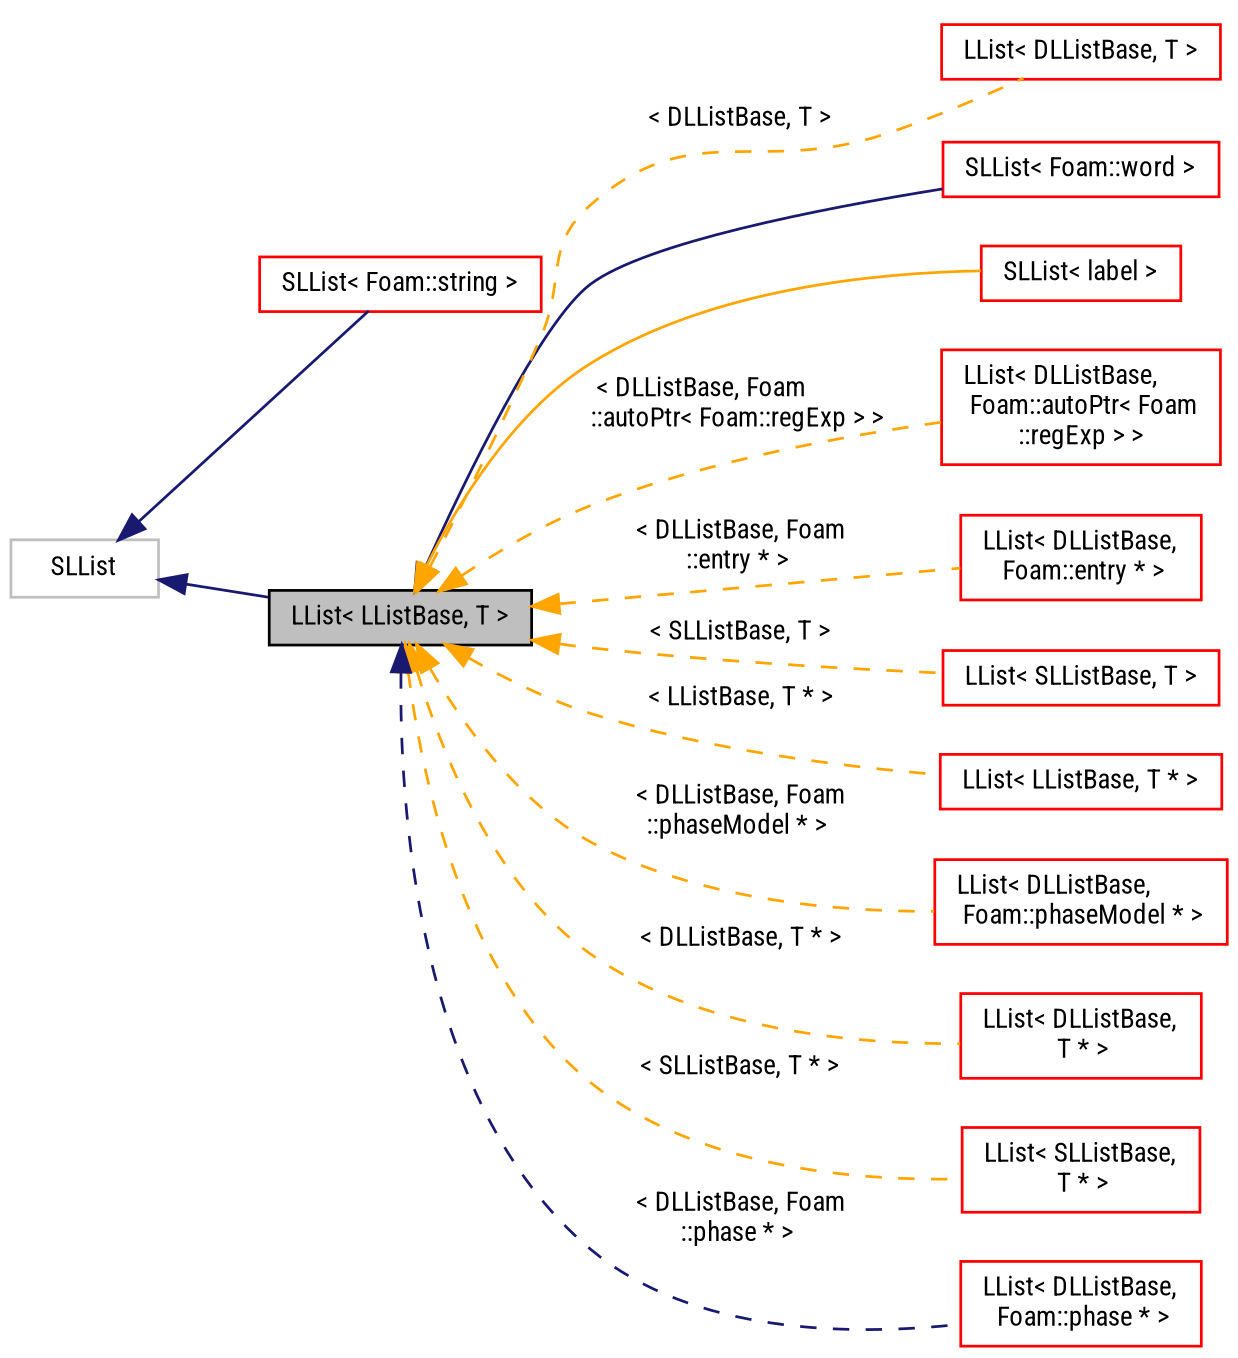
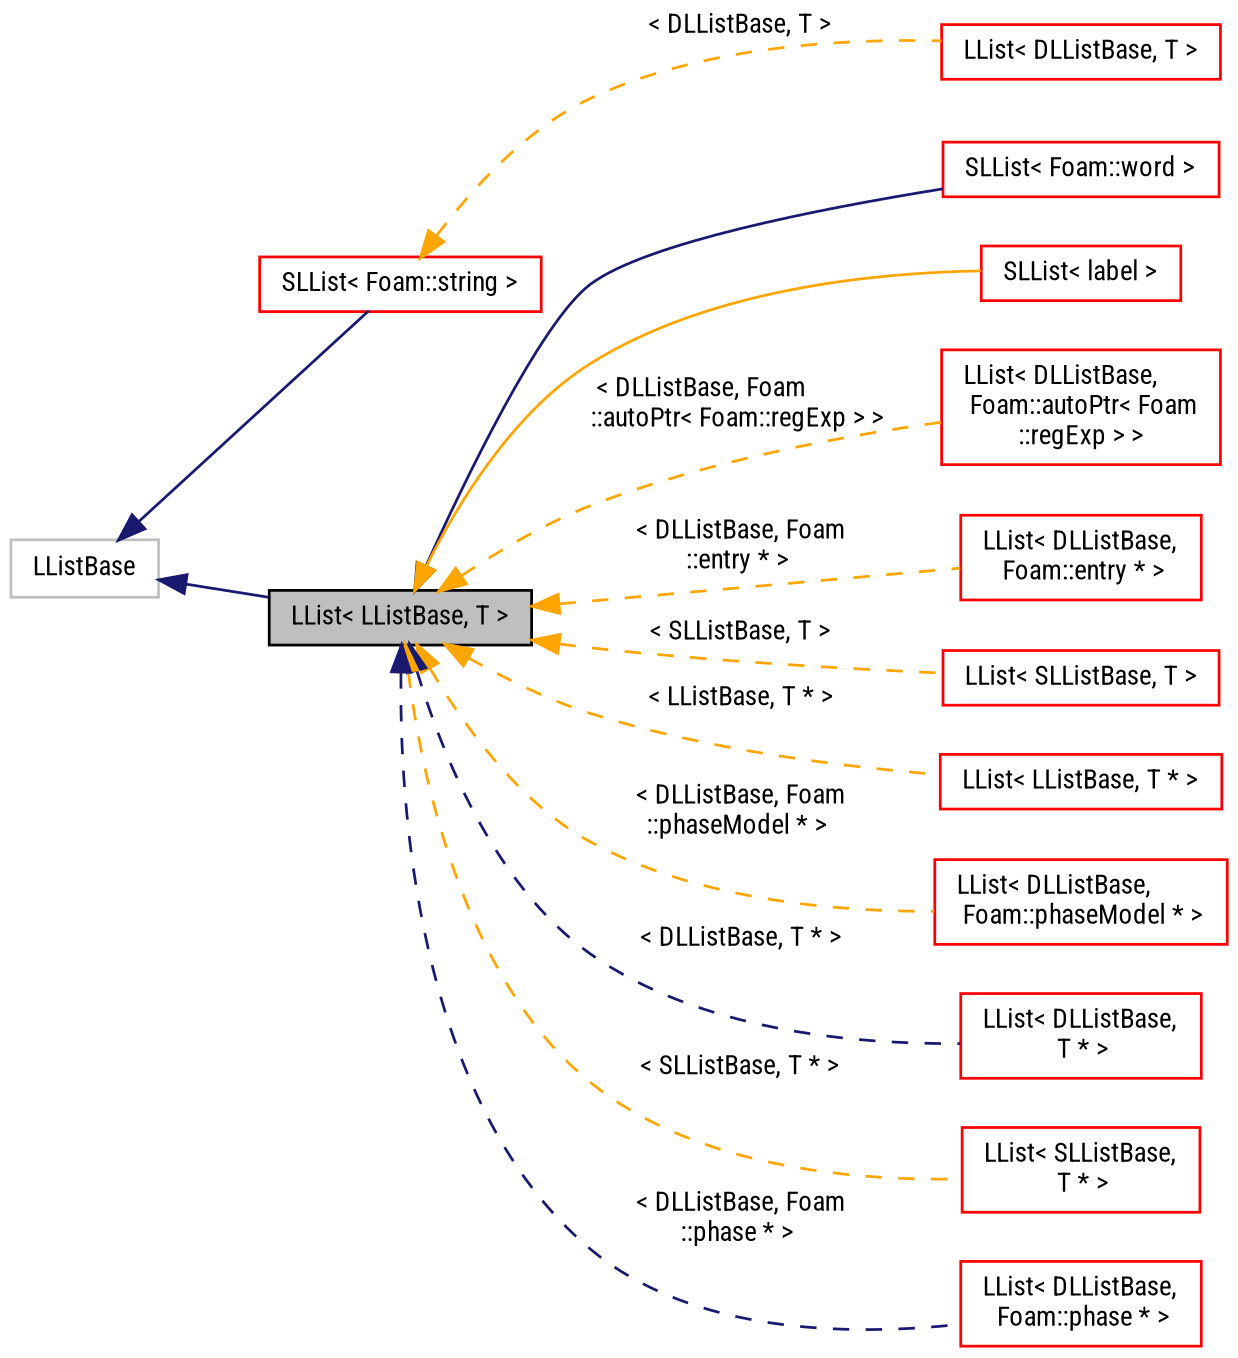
edge "LList< DLListBase, T >" -> "LList< LListBase, T >": now "LList< DLListBase, T >" -> "SLList< Foam::string >"
node "SLList": label "SLList" -> "LListBase"
edge "LList< DLListBase, T * >" -> "LList< LListBase, T >": color orange -> midnightblue
